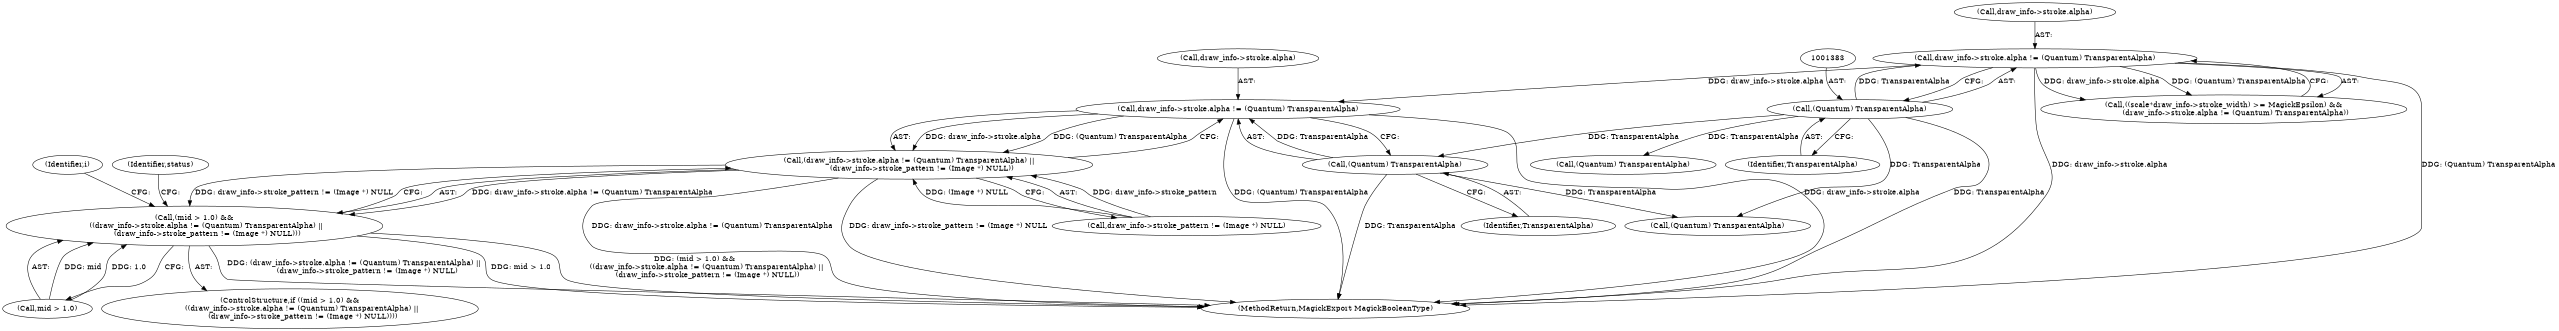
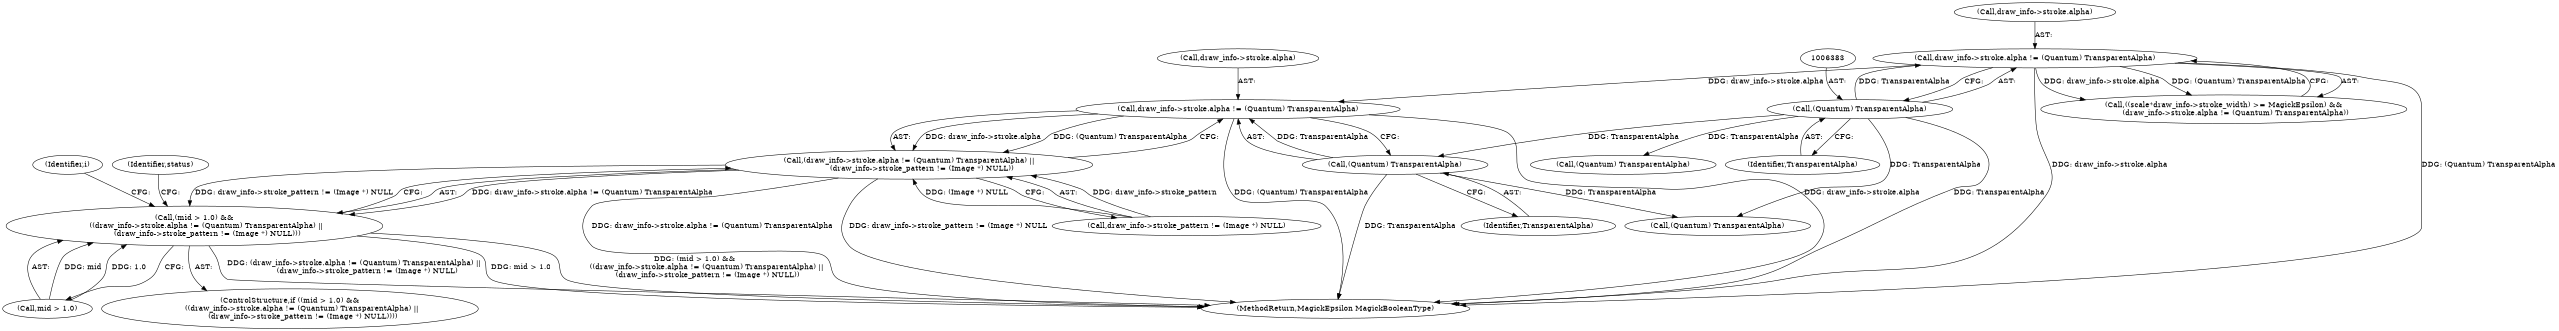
node "1001383": label "1001383" -> "1006383"
node "(MethodReturn,MagickExport MagickBooleanType)": label "(MethodReturn,MagickExport MagickBooleanType)" -> "(MethodReturn,MagickEpsilon MagickBooleanType)"
